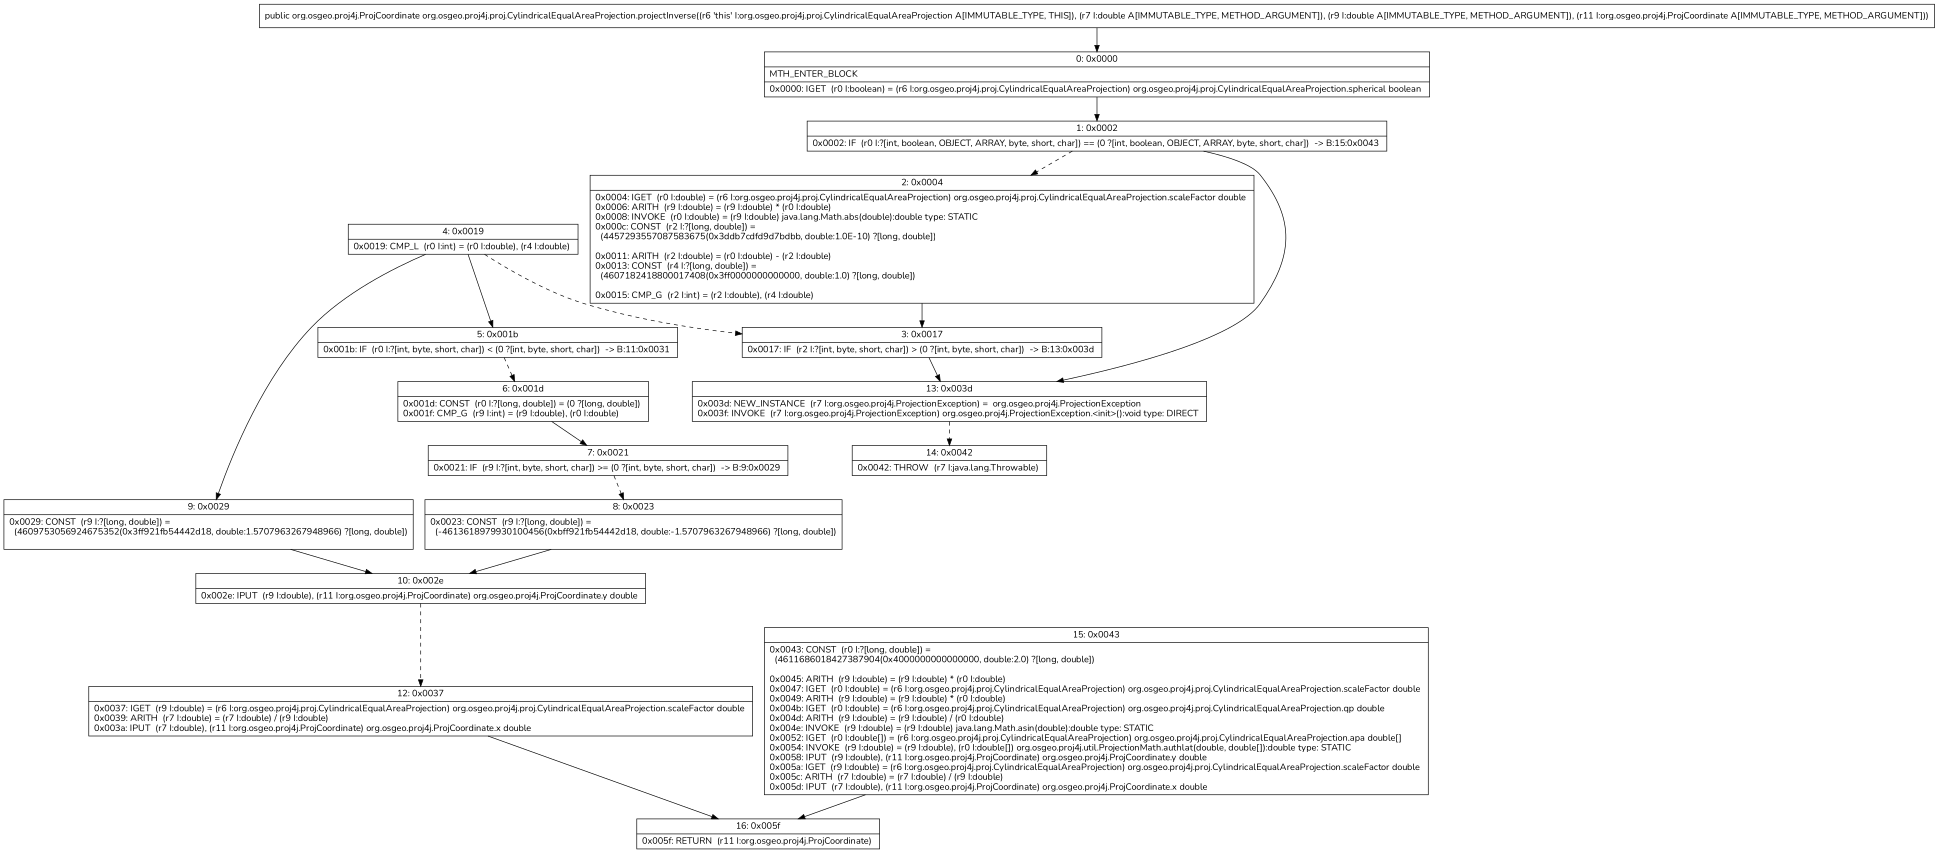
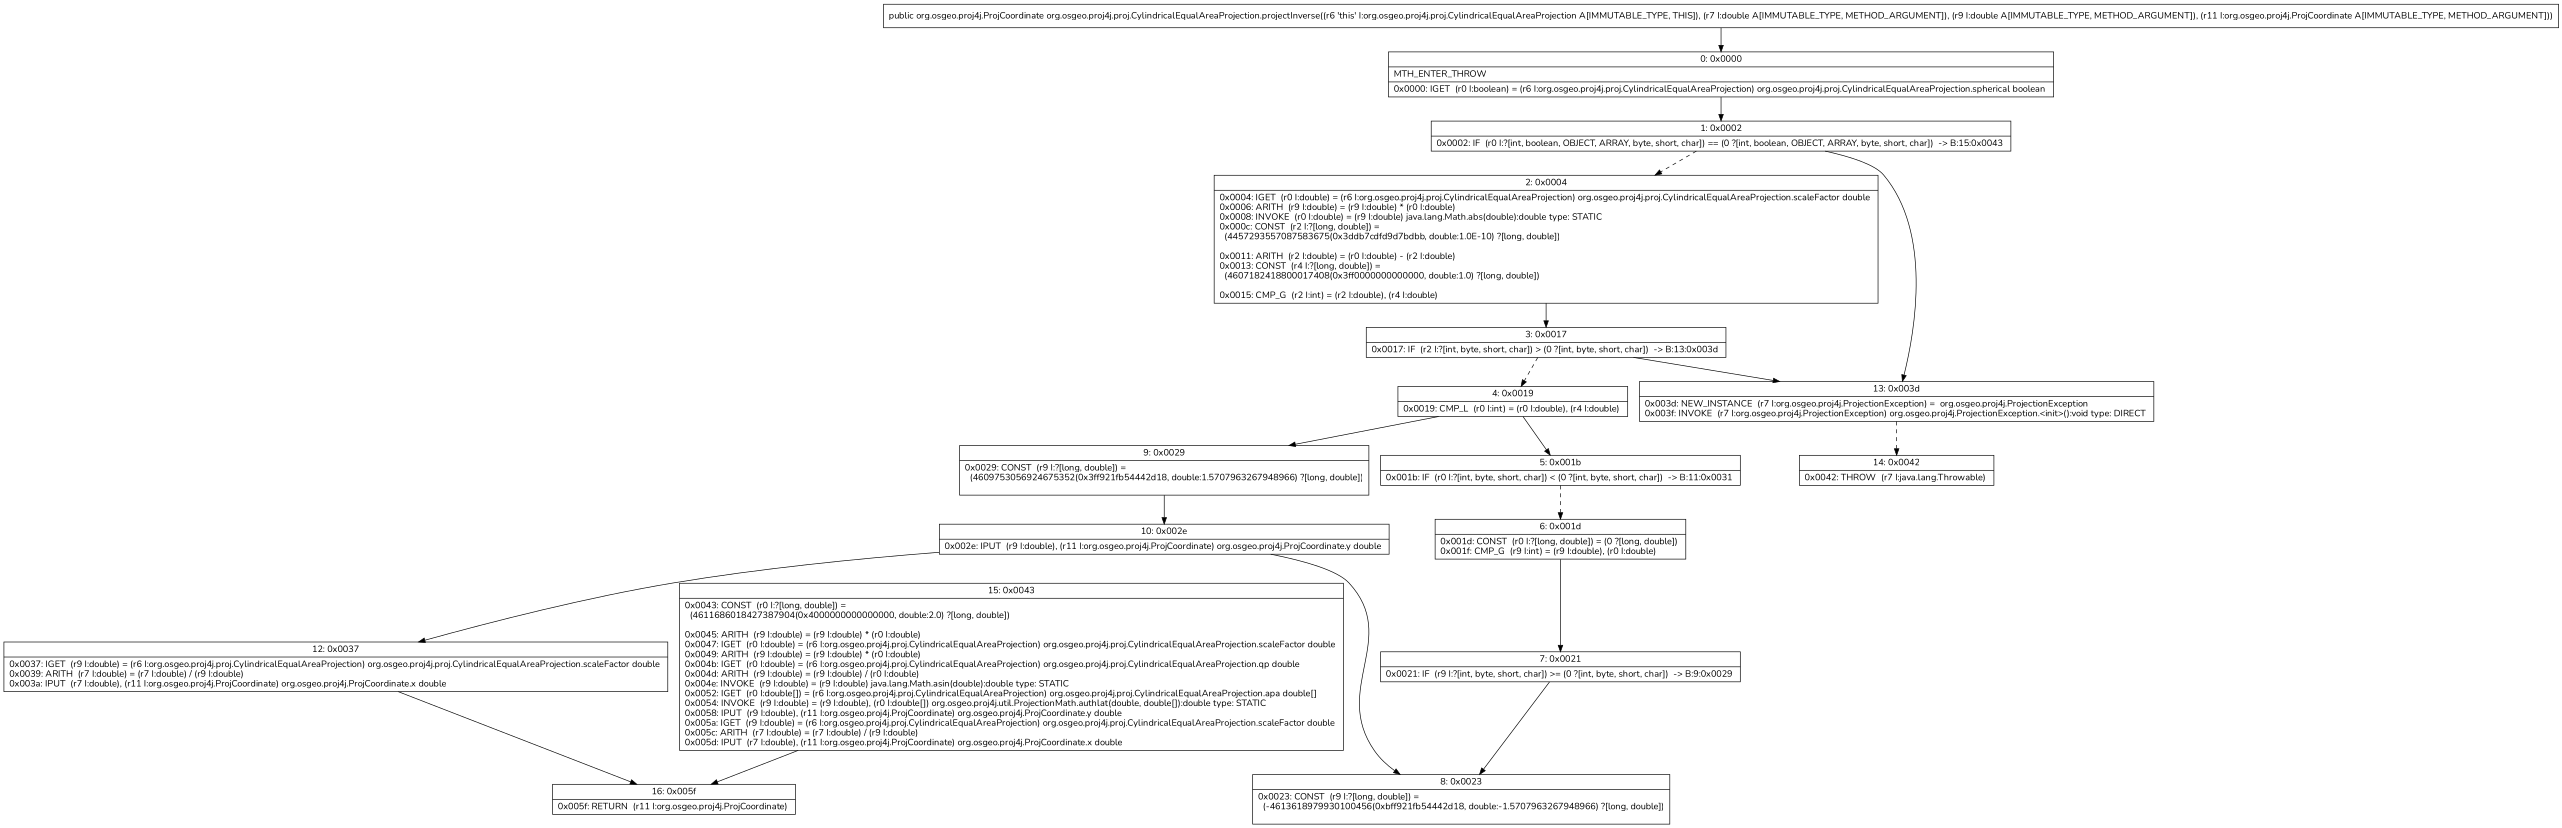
node "0: 0x0000": text "MTH_ENTER_BLOCK" -> "MTH_ENTER_THROW"
edge "4: 0x0019" -> "3: 0x0017": reversed
edge "7: 0x0021" -> "8: 0x0023": style dashed -> solid
edge "8: 0x0023" -> "10: 0x002e": reversed
edge "10: 0x002e" -> "12: 0x0037": style dashed -> solid
